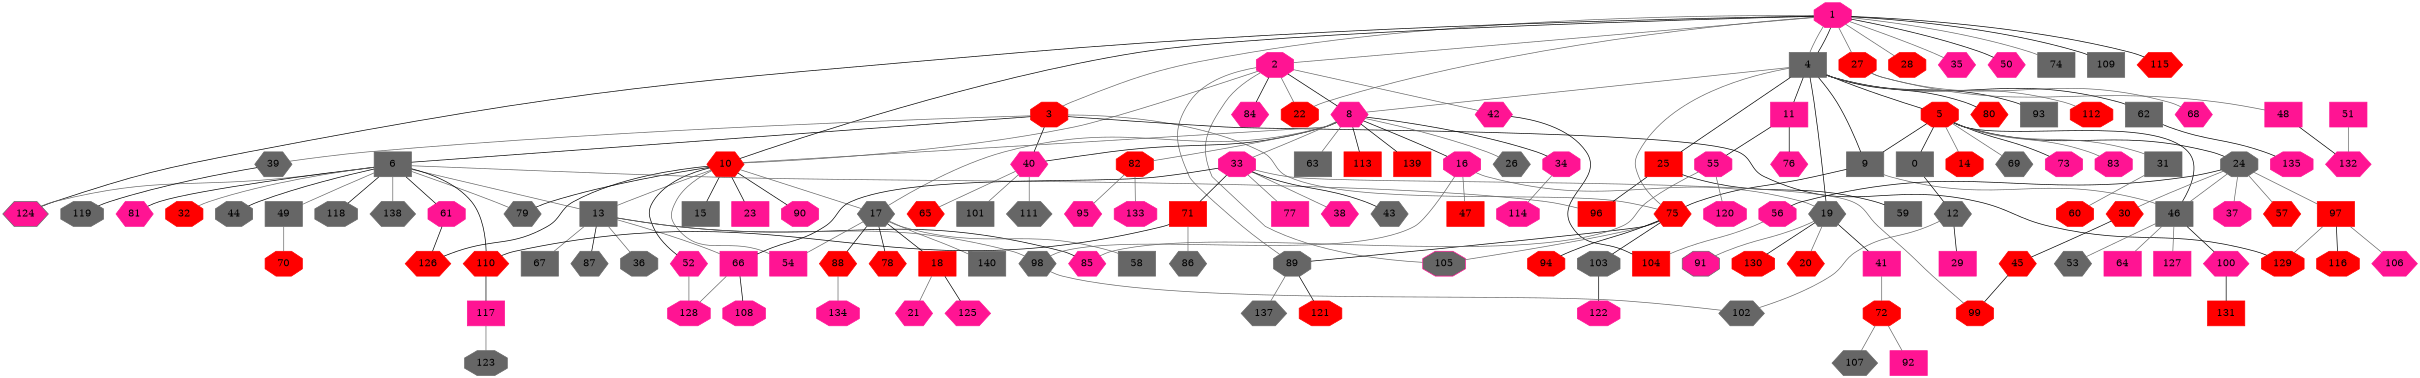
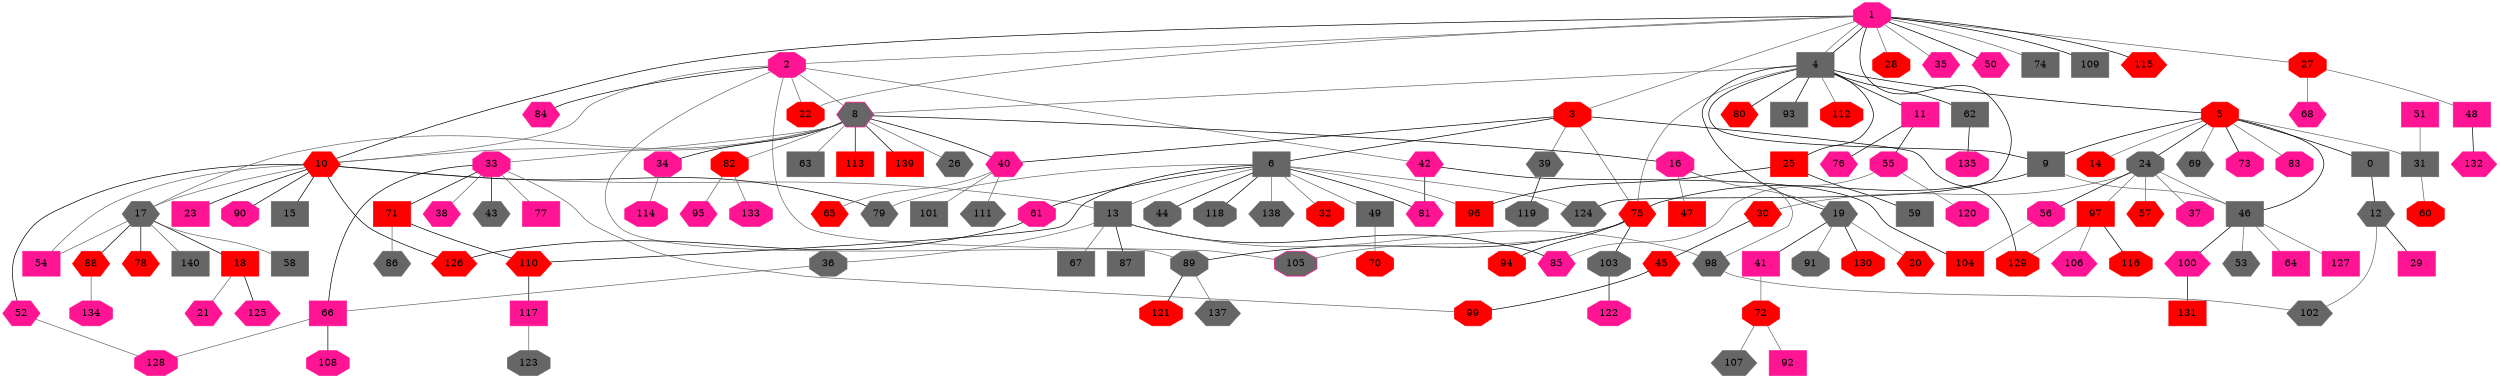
edge "2" -- "8": color black -> gray40
node "8": fillcolor deeppink -> gray40
edge "51" -- "132": now "51" -- "31"
edge "42" -- "81": added
node "124": fillcolor deeppink -> gray40
edge "13" -- "66": now "36" -- "66"
node "87": shape hexagon -> box
node "91": fillcolor deeppink -> gray40
